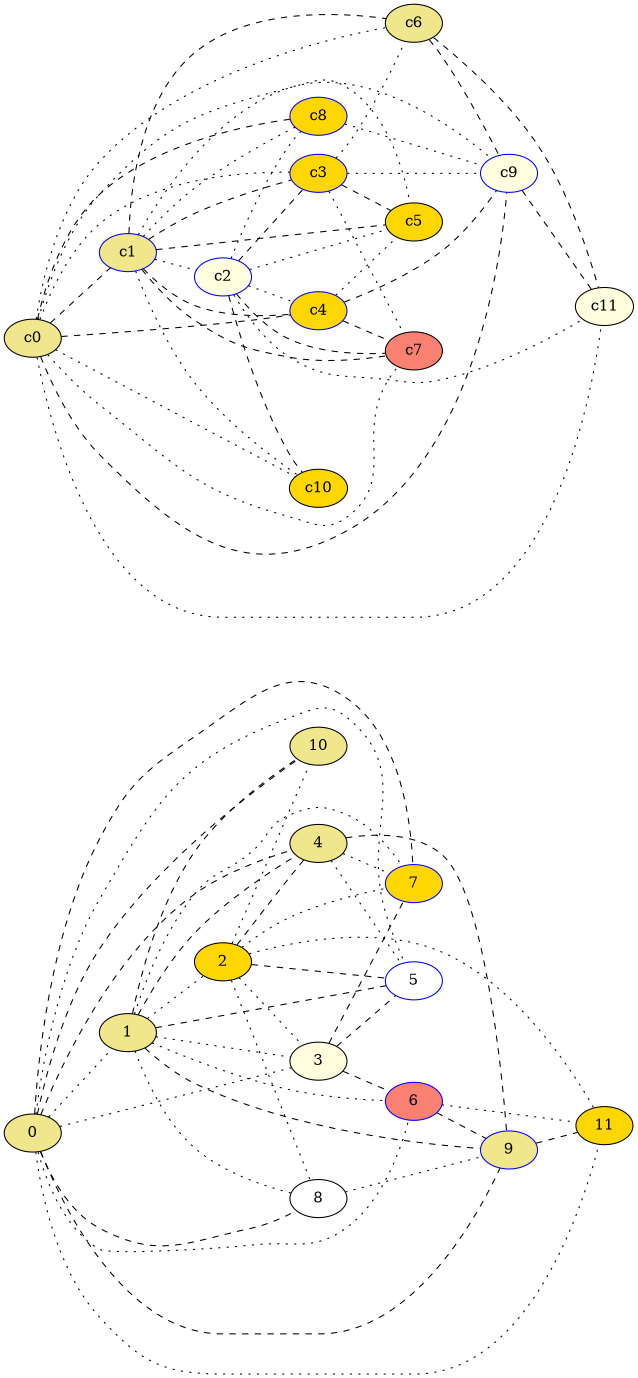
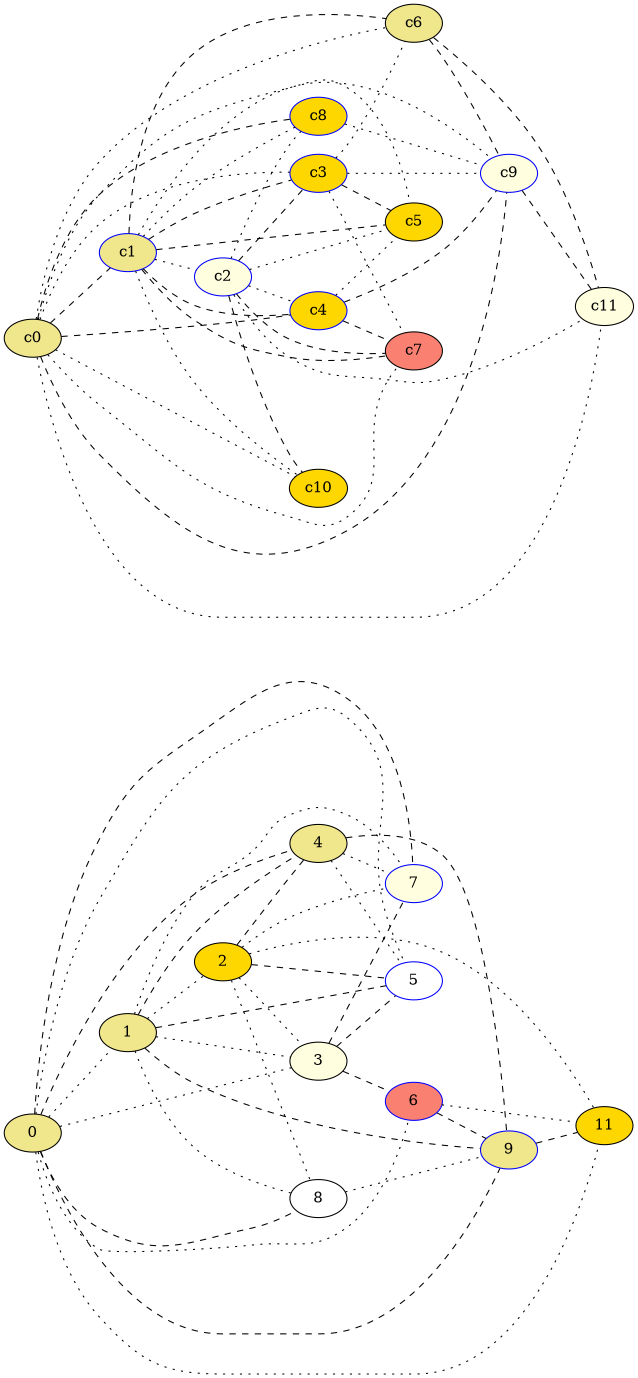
node "10": removed
node "7": fillcolor gold -> lightyellow
edge "1" -- "6": removed
